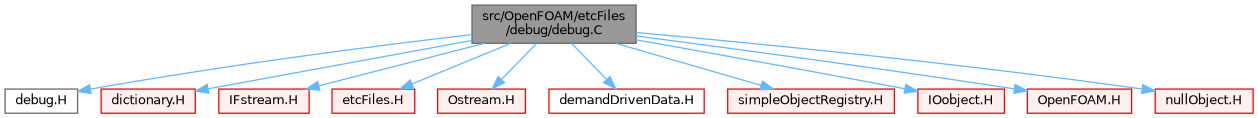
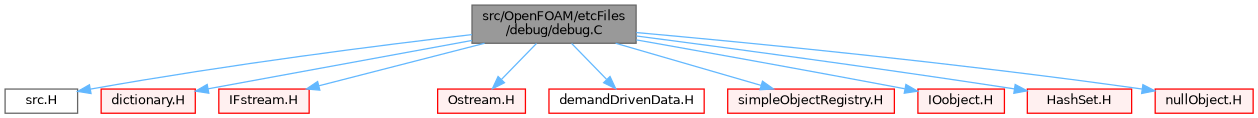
node "debug.H": label "debug.H" -> "src.H"
node "etcFiles.H": removed
node "OpenFOAM.H": label "OpenFOAM.H" -> "HashSet.H"
